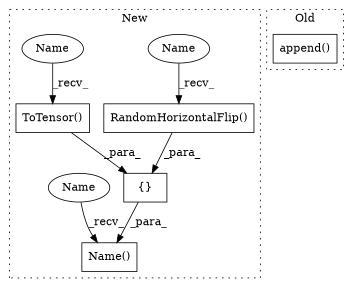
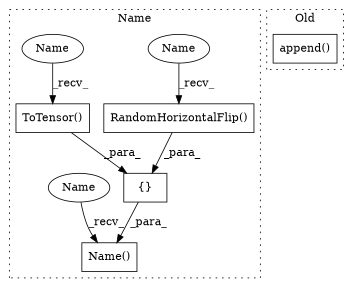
cluster "New": label "New" -> "Name"
